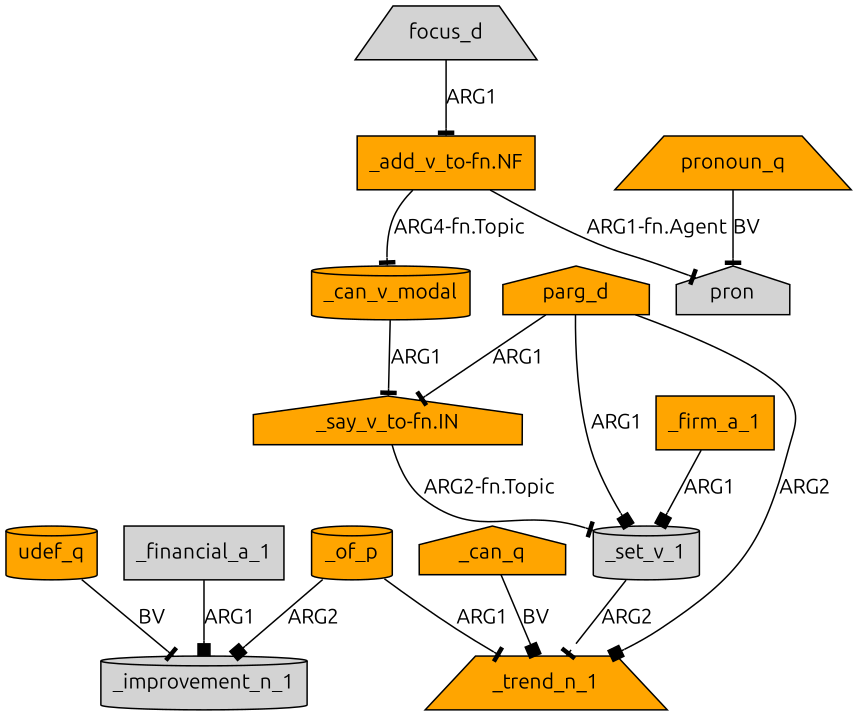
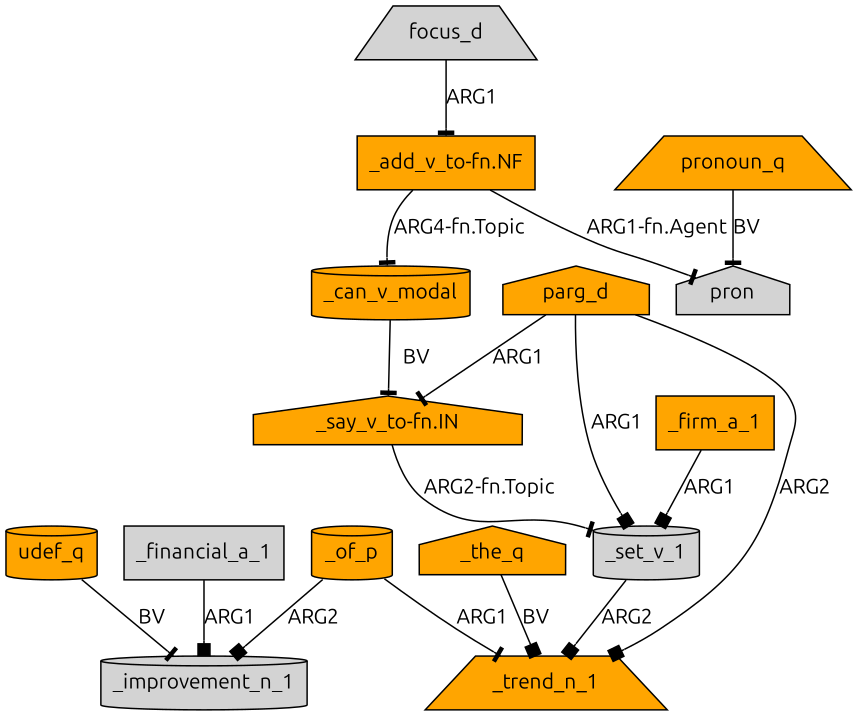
edge "_can_v_modal" -> "_say_v_to-fn.IN": label "ARG1" -> "BV"
node "_can_q": label "_can_q" -> "_the_q"
edge "_set_v_1" -> "_trend_n_1": arrowhead tee -> box
